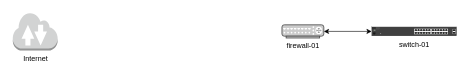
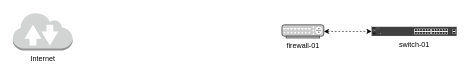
node "Internet": size 45x38 -> 60x38
edge "firewall-01" -- "switch-01": style solid -> dashed
